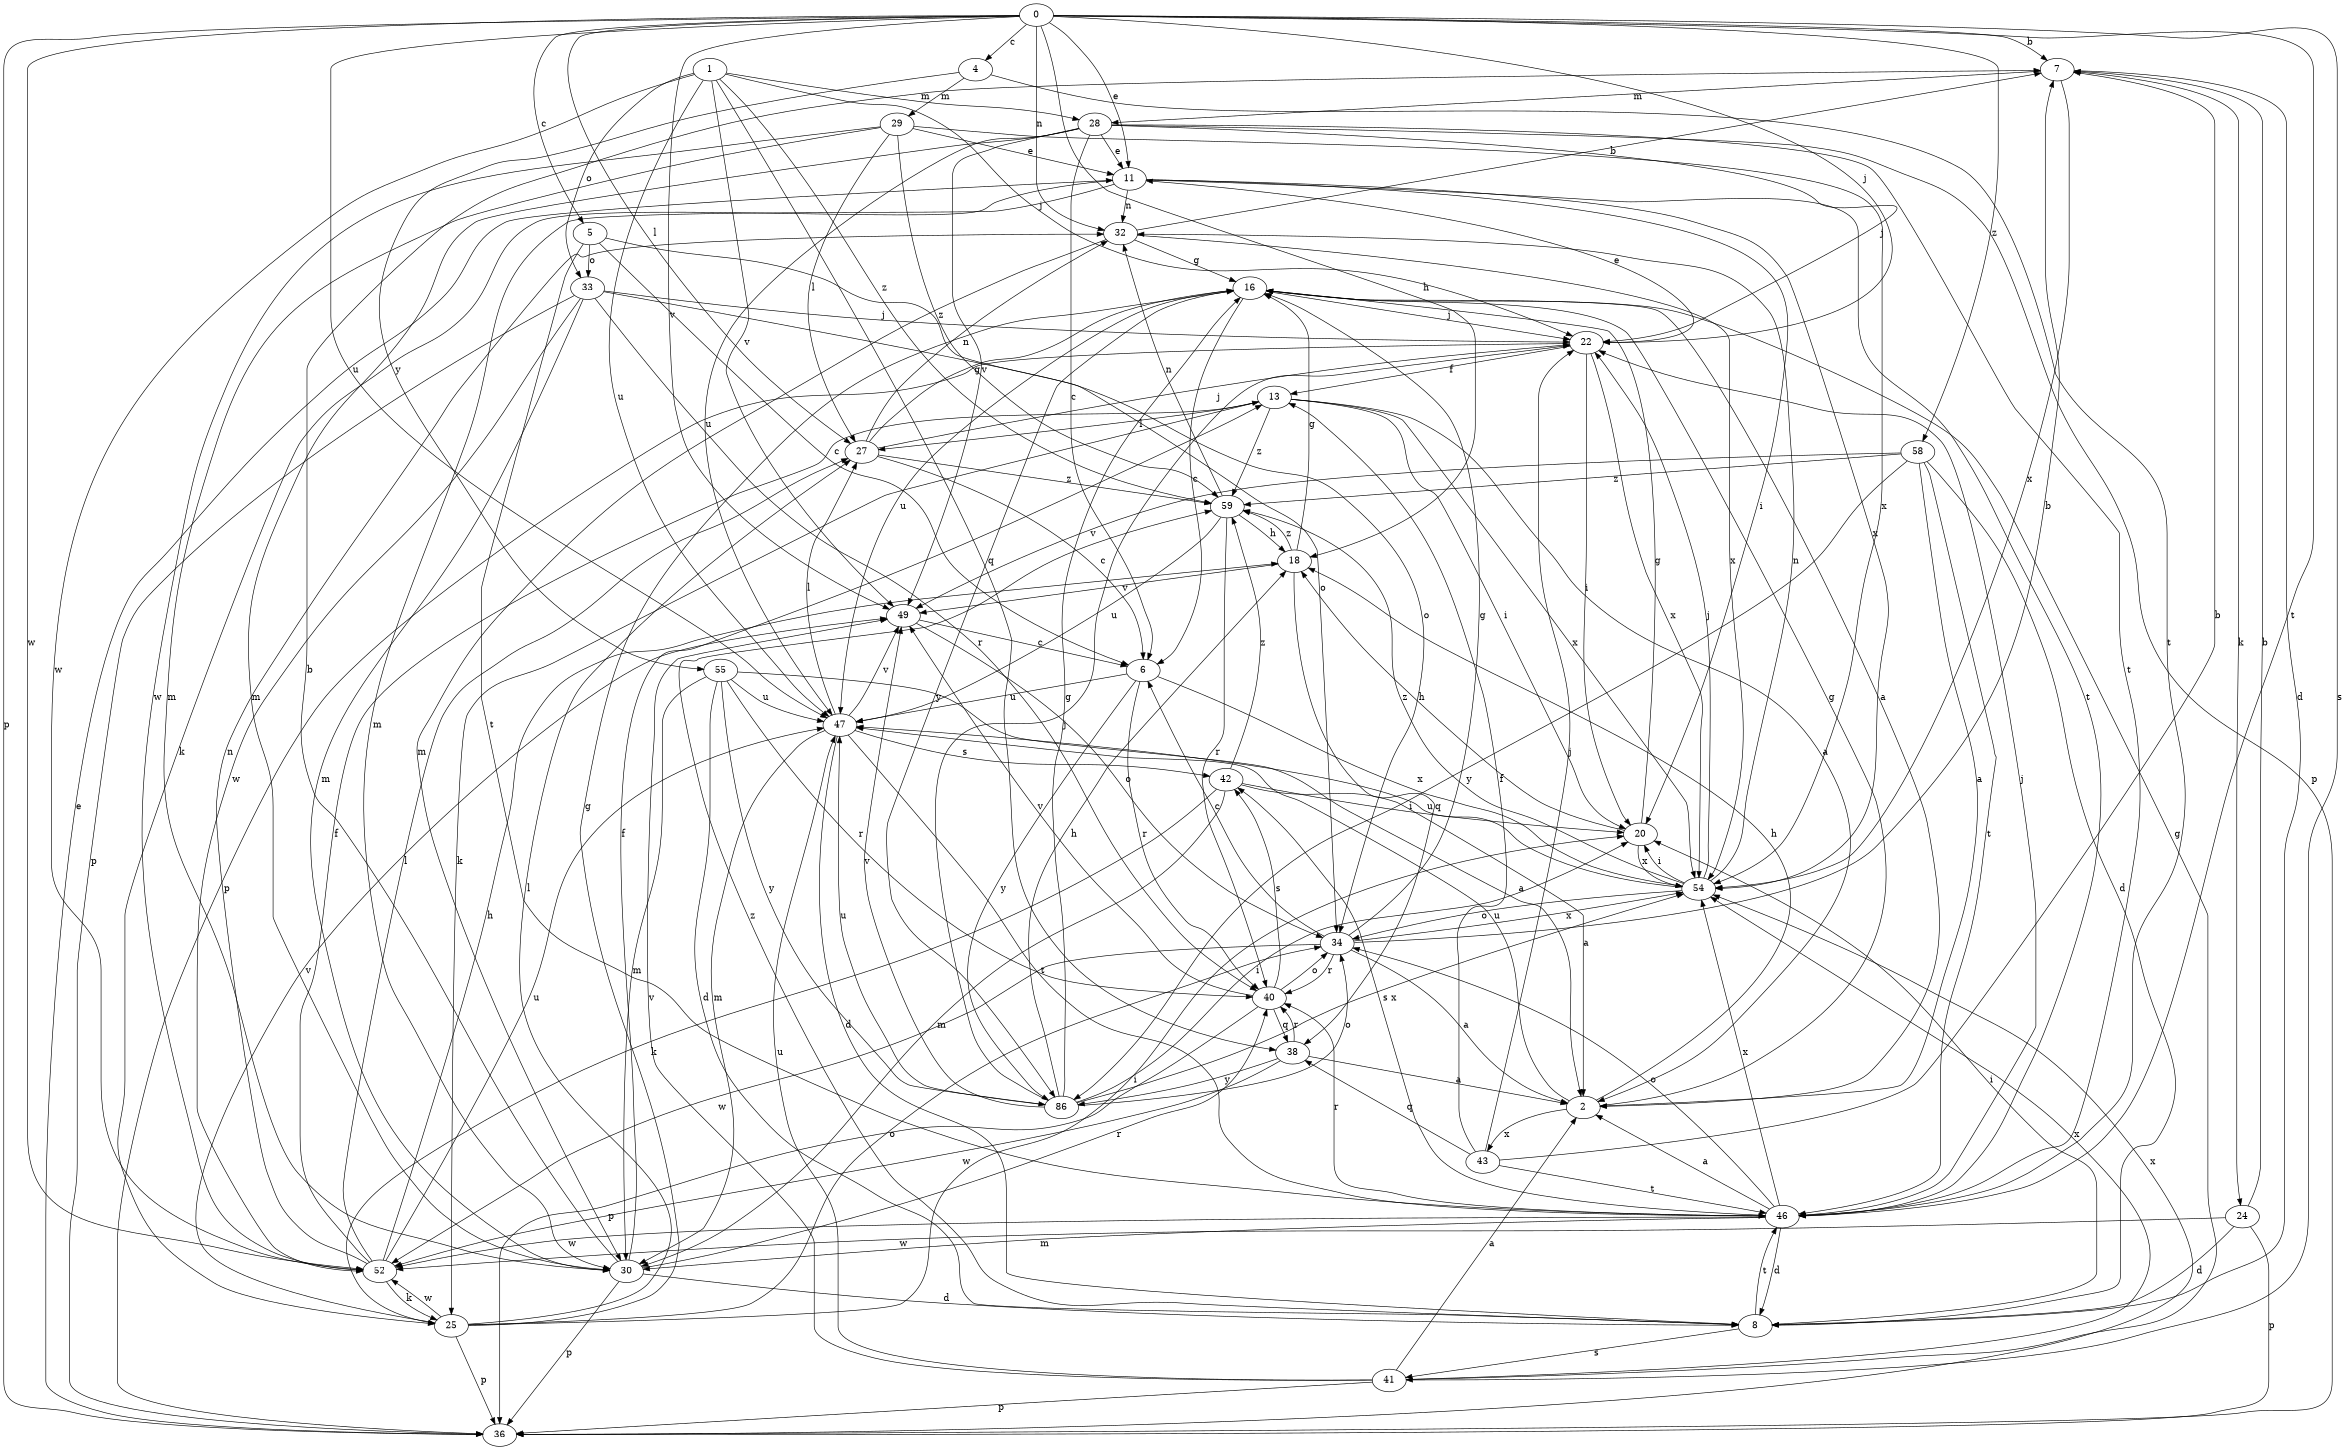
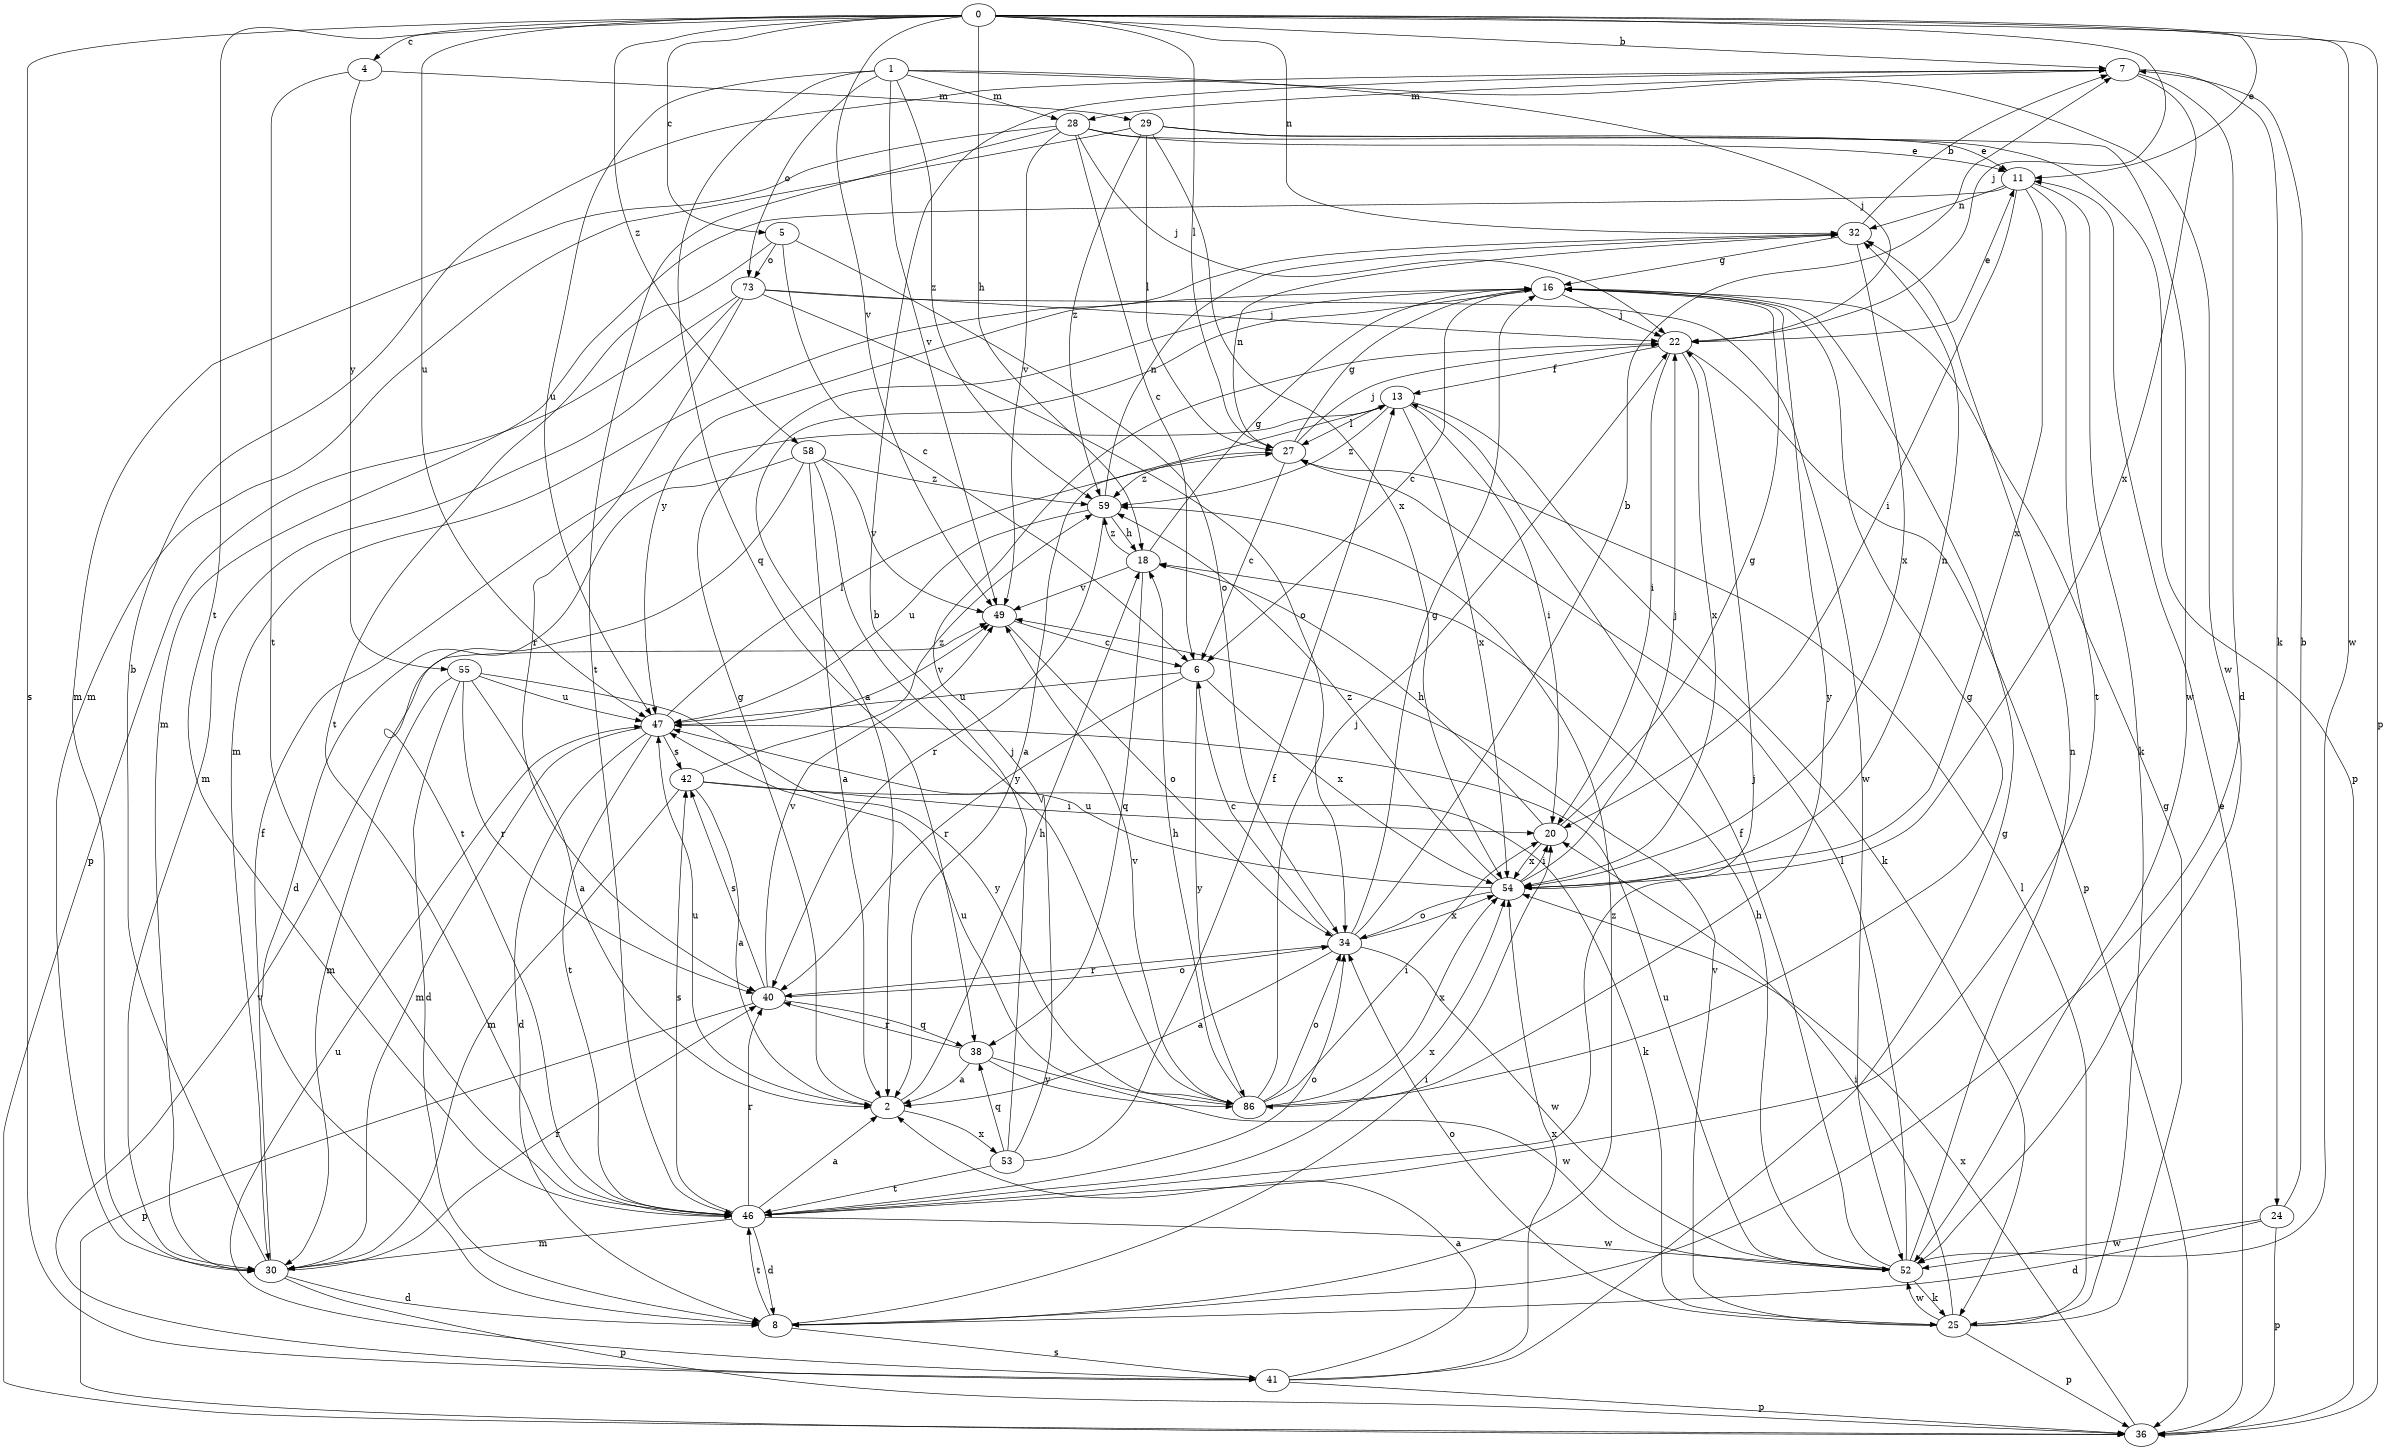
node "33": label "33" -> "73"
edge "28" -> "47": removed, label "u"
edge "16" -> "47": label "u" -> "y"
node "43": label "43" -> "53"
